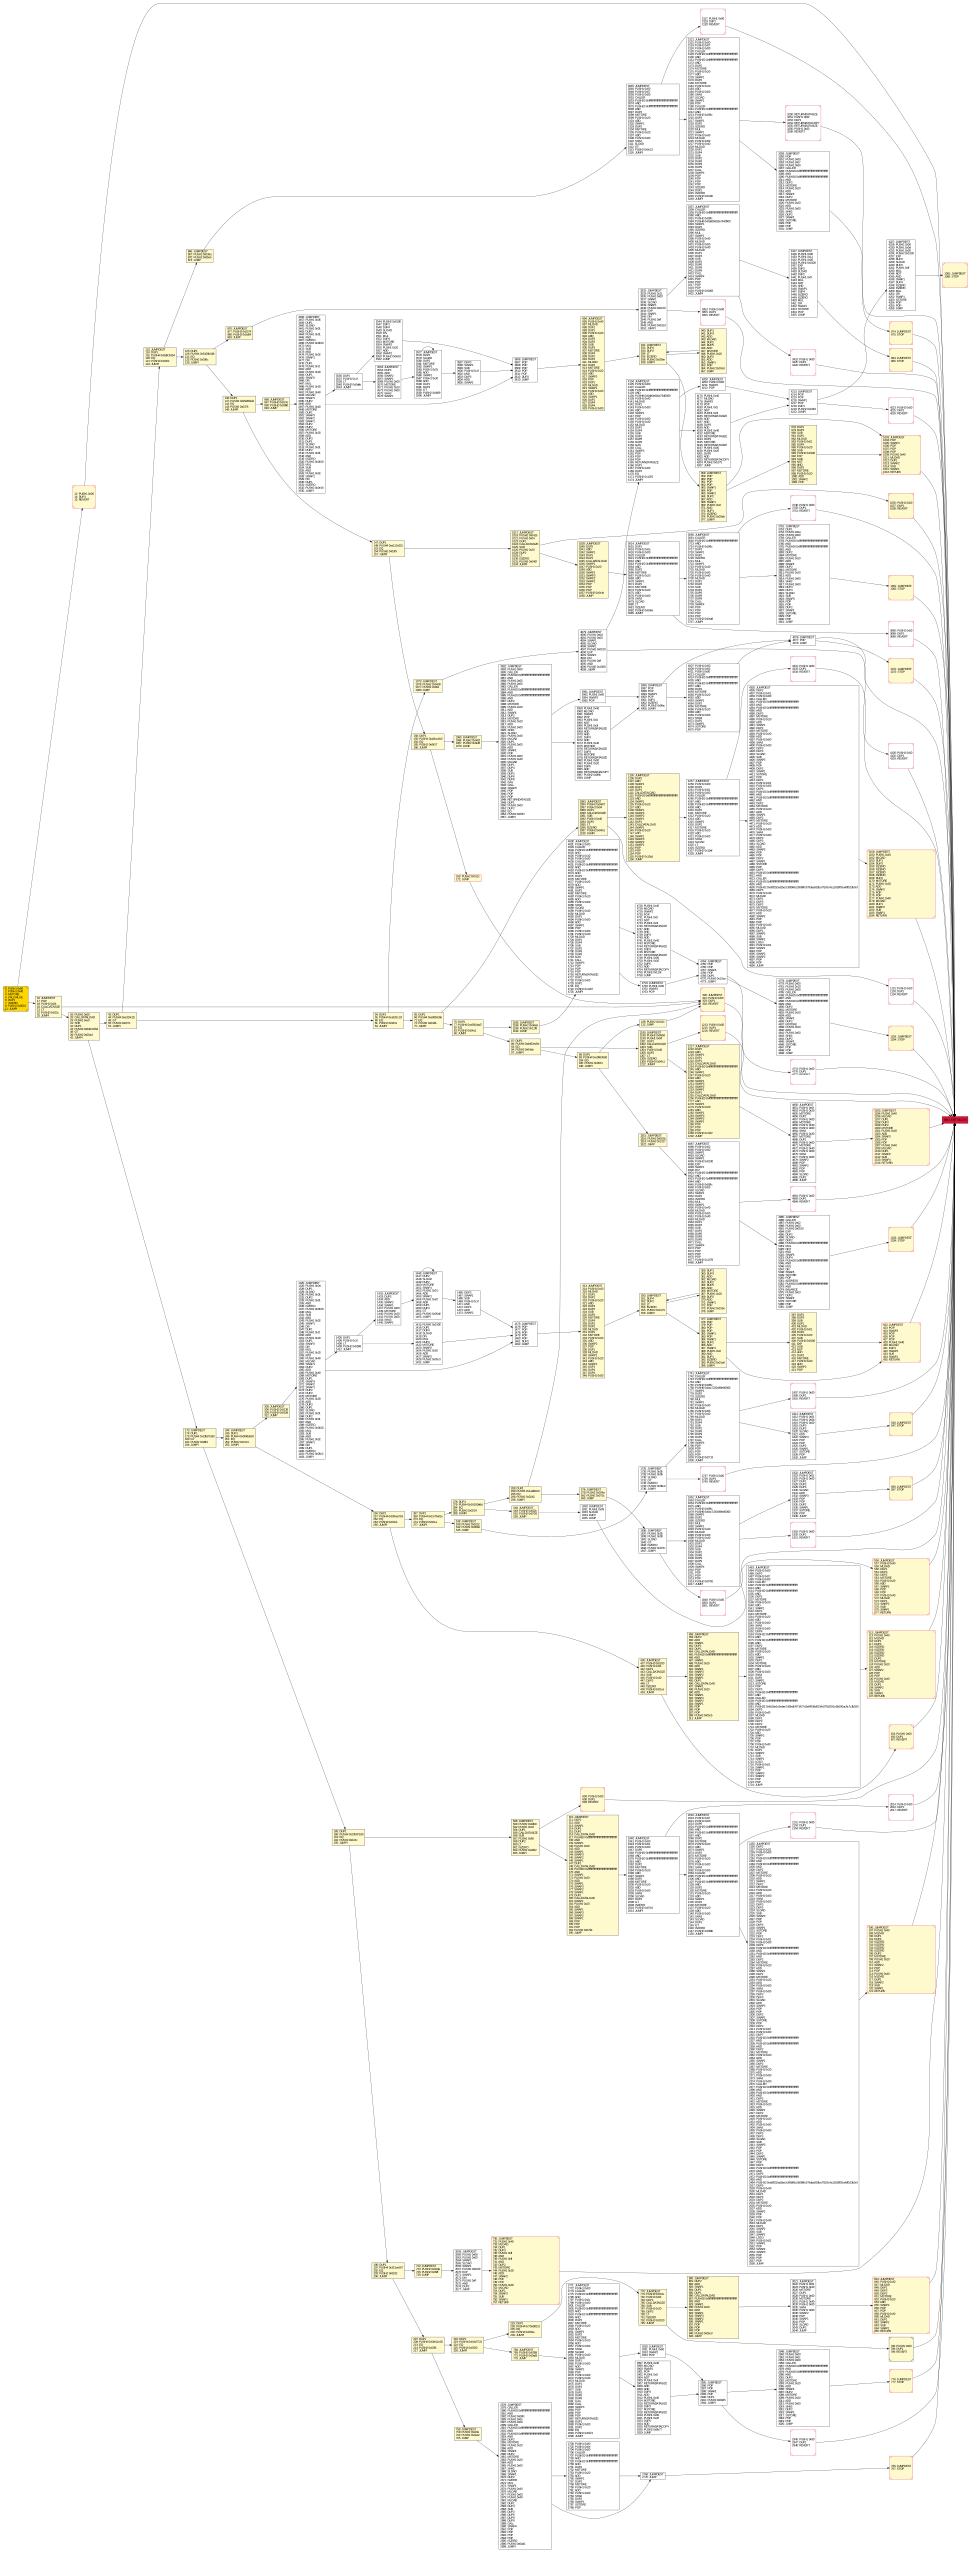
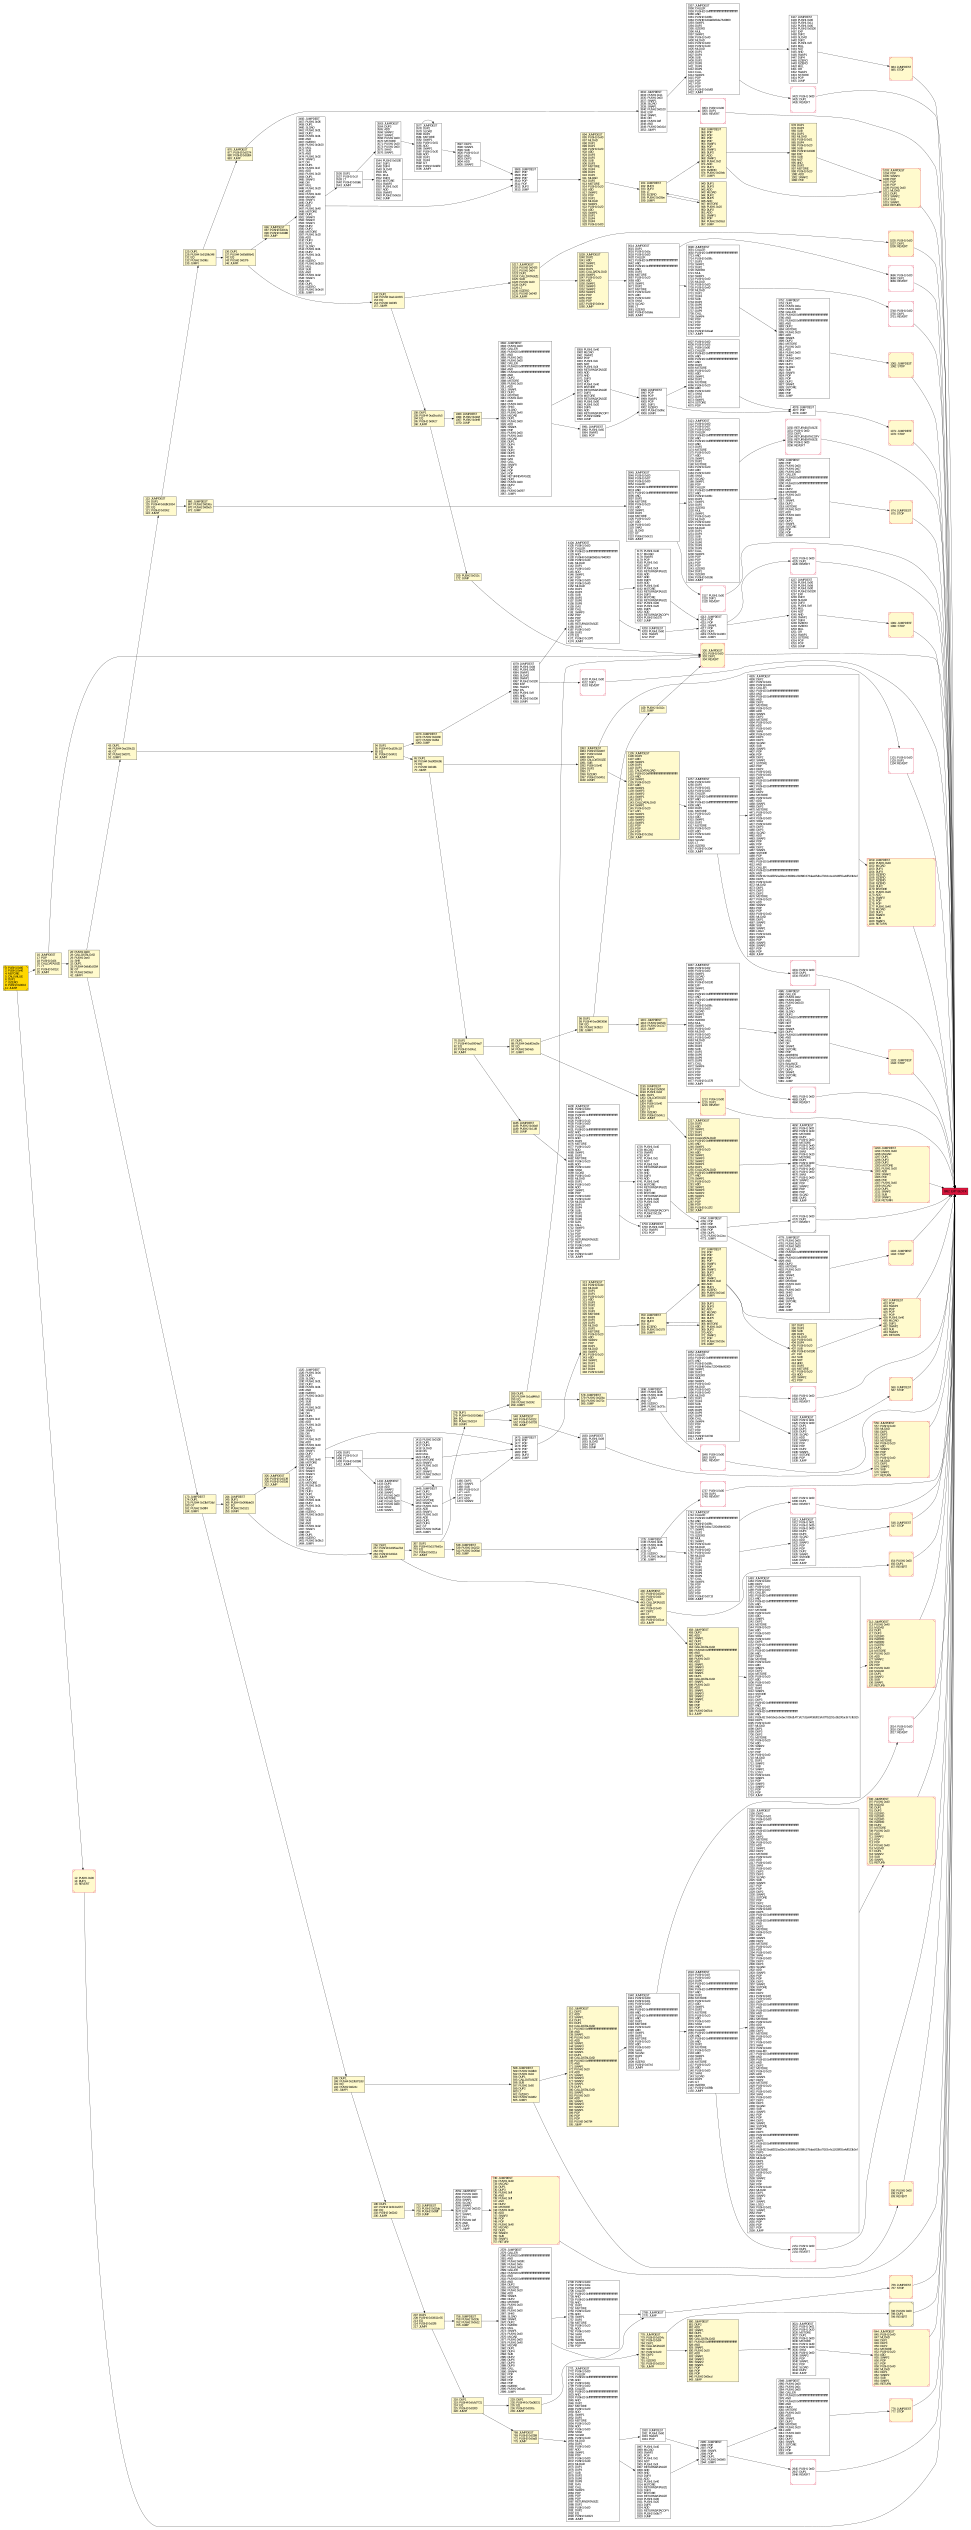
edge "4076: JUMPDEST 4077: POP 4078: JUMP" -> "5082: EXIT BLOCK": now "1081: JUMPDEST 1082: STOP" -> "5082: EXIT BLOCK"
node "169: PUSH2 0x012c 172: JUMP": color crimson -> black
node "4774: PUSH1 0x00 4776: DUP1 4777: REVERT": color crimson -> black
